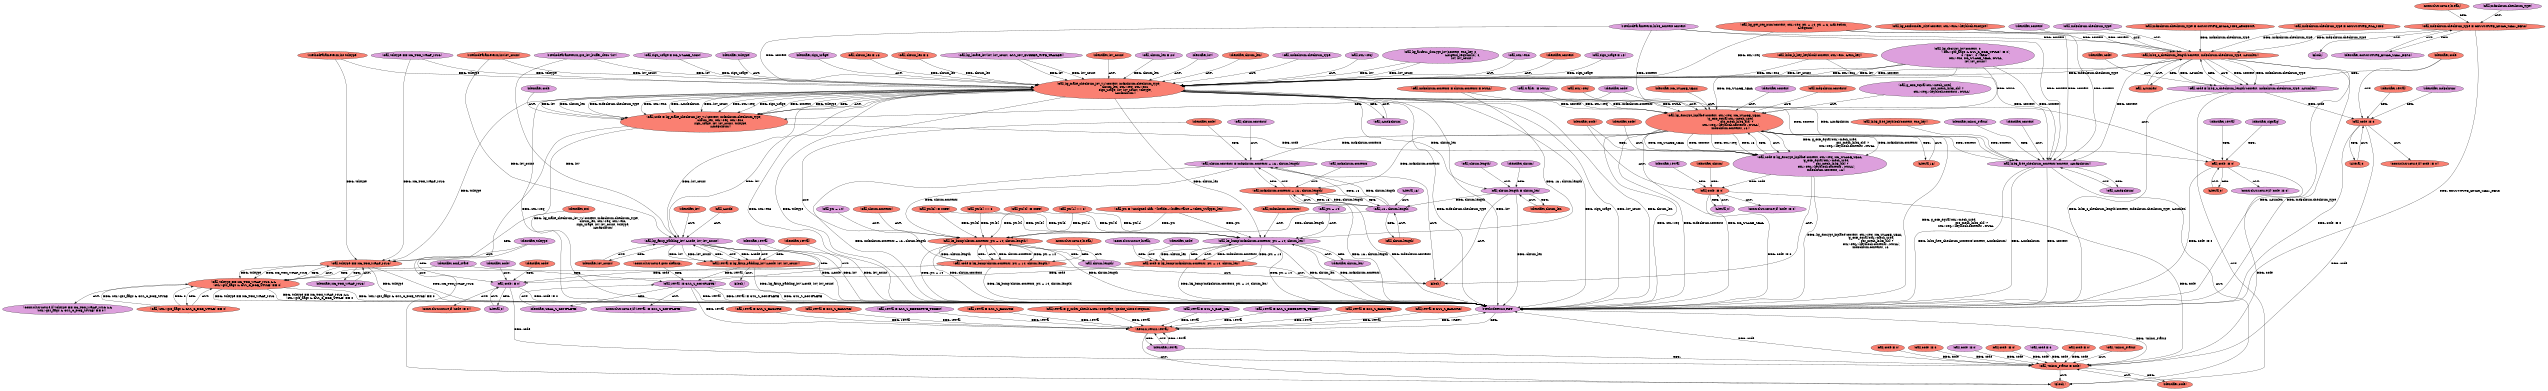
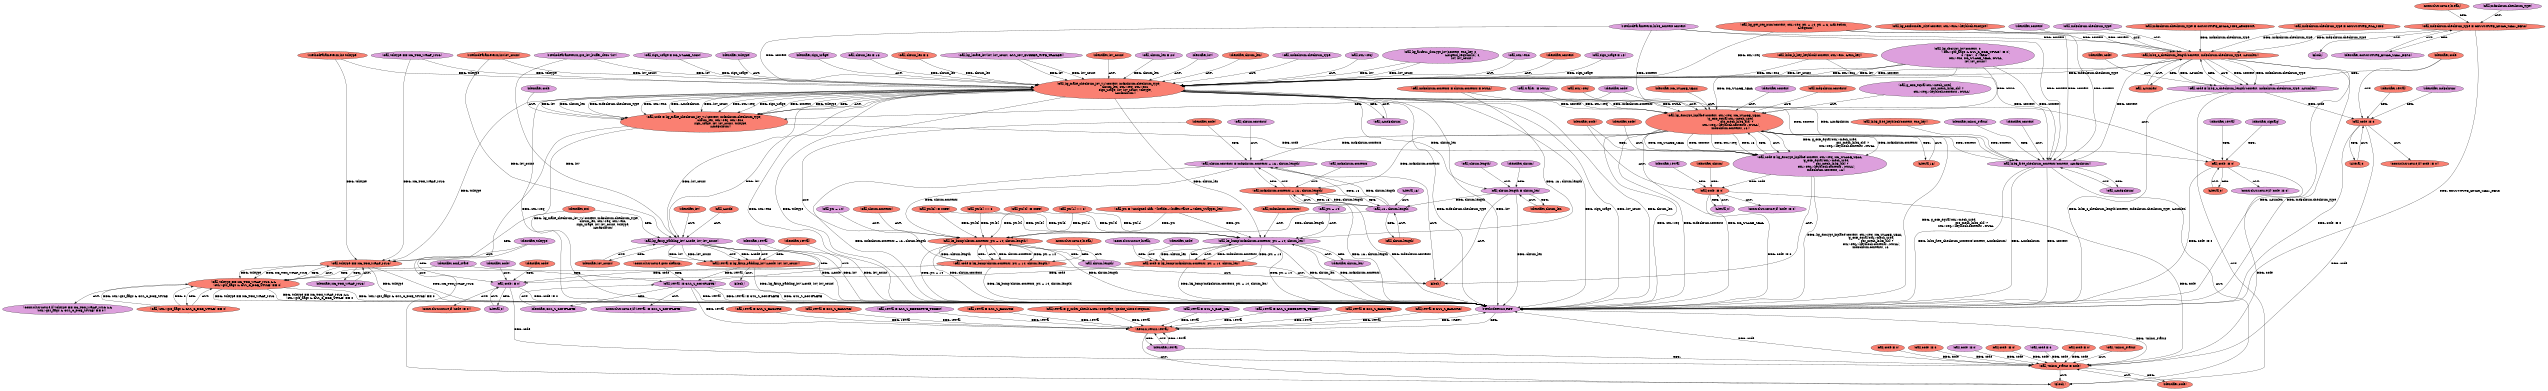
edge "(Call,md5cksum.checksum_type = CKSUMTYPE_HMAC_SHA1_DES3)" -> "(Identifier,CKSUMTYPE_HMAC_SHA1_DES3)": label "TOK: " -> "CFG: "
node "(Call,cksum_len = 16)": fillcolor salmon -> plum
edge "(Call,retval = kg_fixup_padding_iov(&code, iov, iov_count))" -> "(Call,kg_fixup_padding_iov(&code, iov, iov_count))": now "(Identifier,ctx)" -> "(Call,kg_fixup_padding_iov(&code, iov, iov_count))"
node "(Identifier,SEAL_S_COMPLETE)": label "(Identifier,SEAL_S_COMPLETE)" -> "(Identifier,GSS_S_COMPLETE)"
